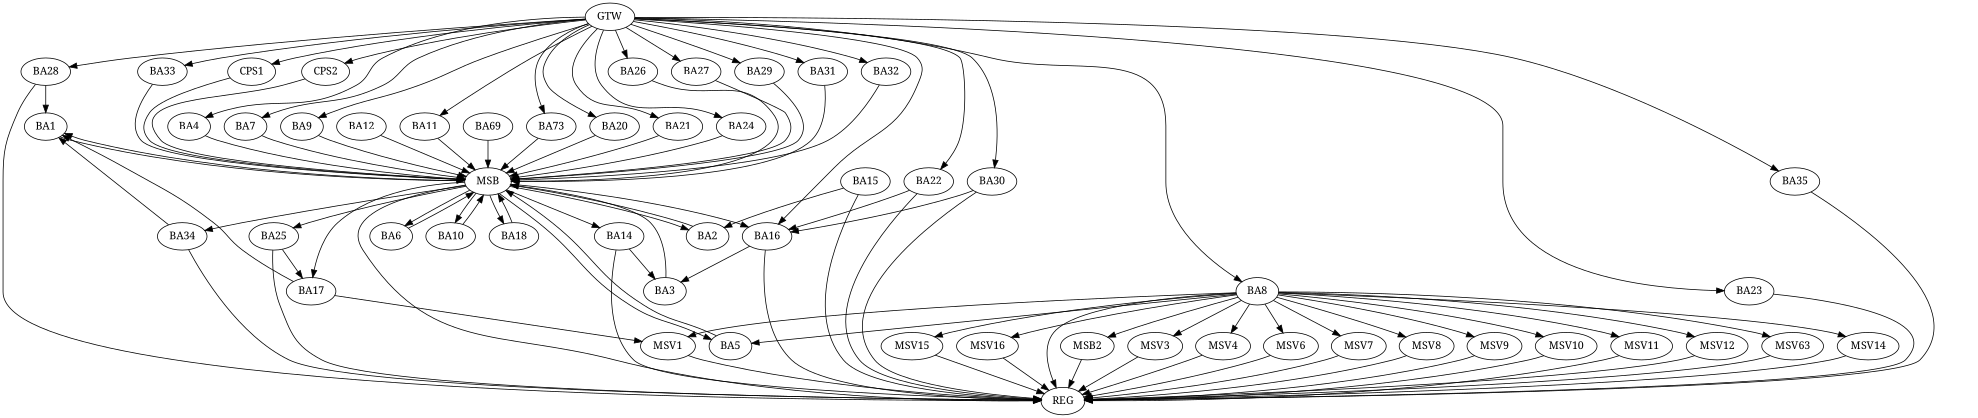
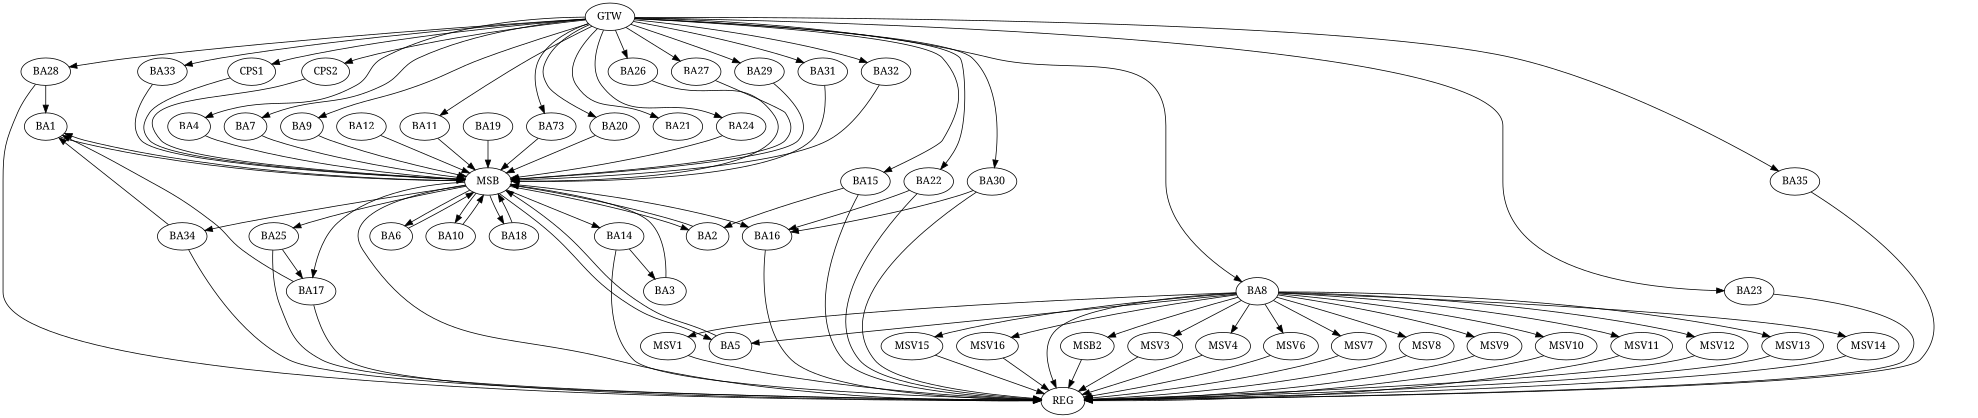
edge "GTW" -> "BA16": now "GTW" -> "BA15"
node "BA69": label "BA69" -> "BA19"
edge "BA21" -> "MSB": removed
edge "BA16" -> "BA3": removed
edge "BA17" -> "MSV1": now "BA17" -> "REG"
node "MSV63": label "MSV63" -> "MSV13"
